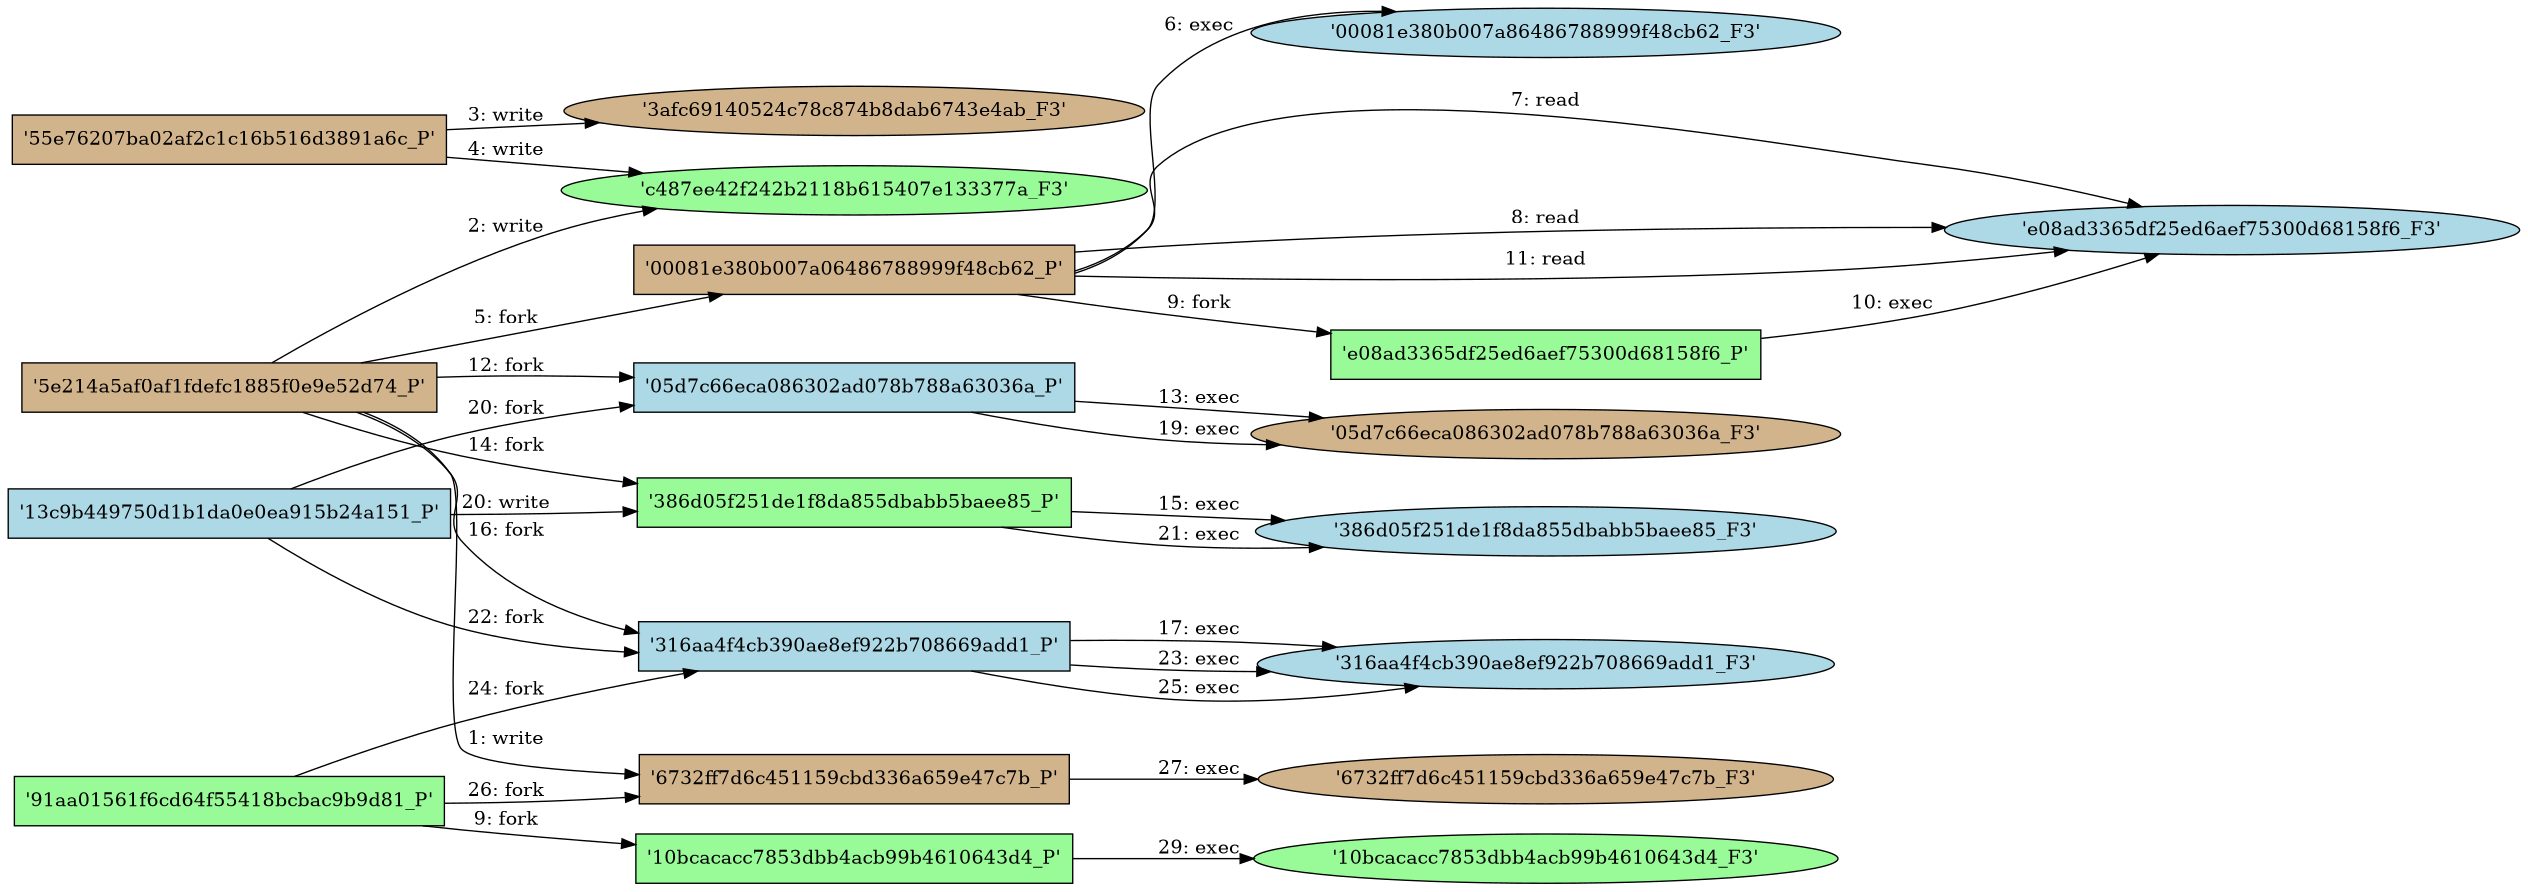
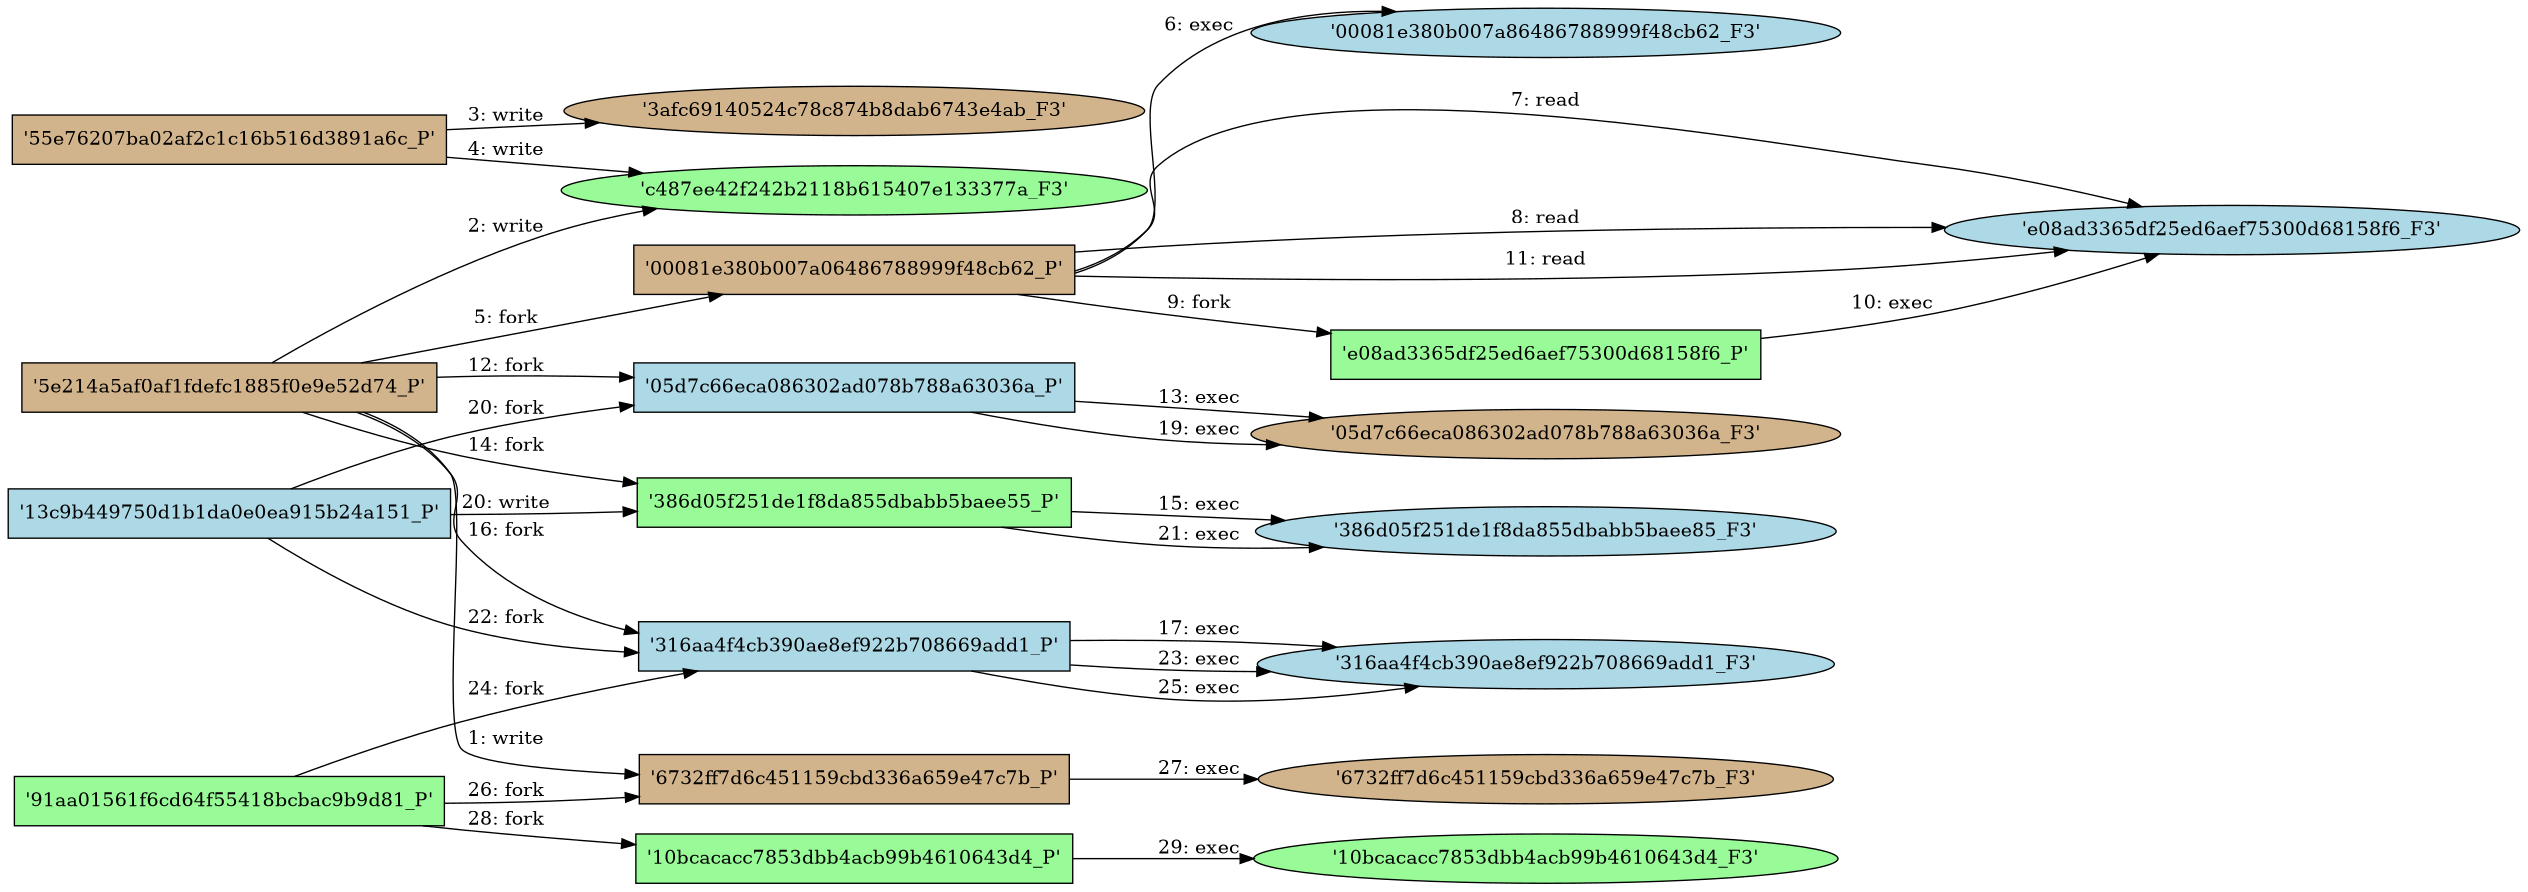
node "'386d05f251de1f8da855dbabb5baee85_P'": label "'386d05f251de1f8da855dbabb5baee85_P'" -> "'386d05f251de1f8da855dbabb5baee55_P'"
edge "'91aa01561f6cd64f55418bcbac9b9d81_P'" -> "'10bcacacc7853dbb4acb99b4610643d4_P'": label "9: fork" -> "28: fork"
